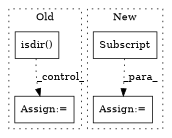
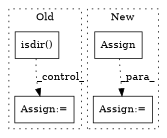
node "Subscript": label "Subscript" -> "Assign"
